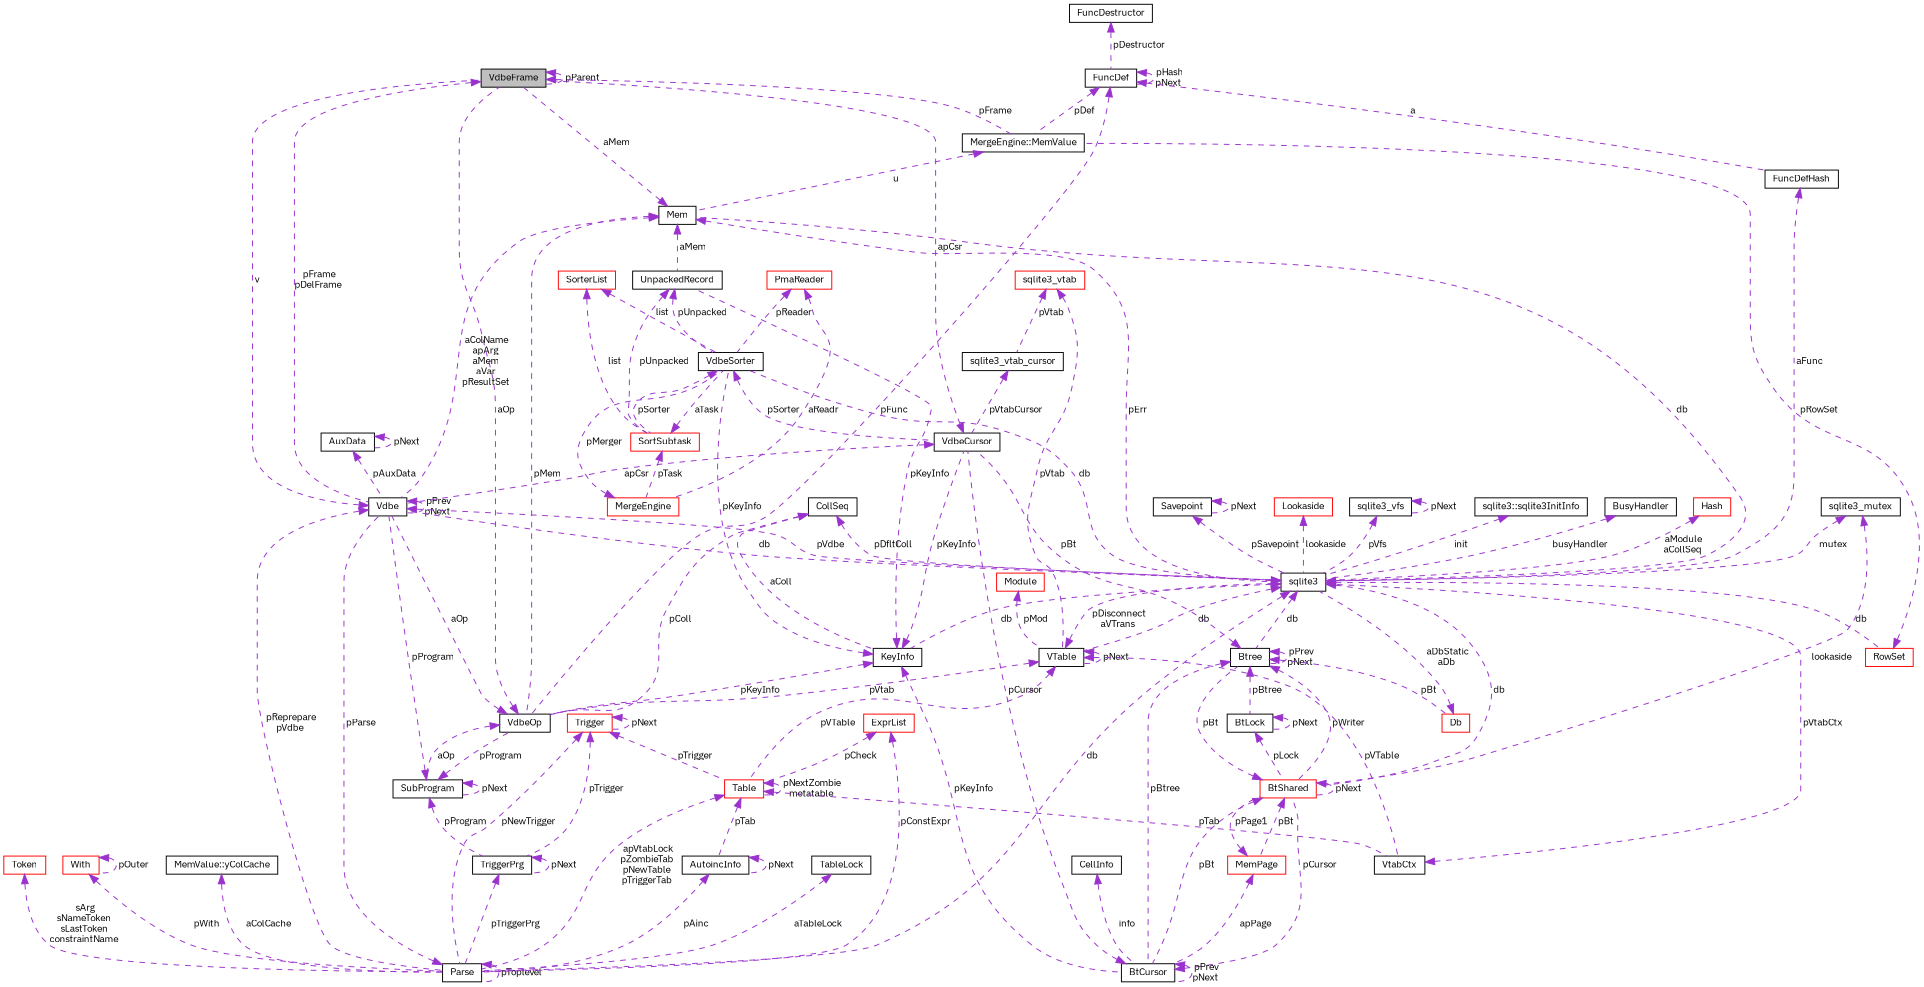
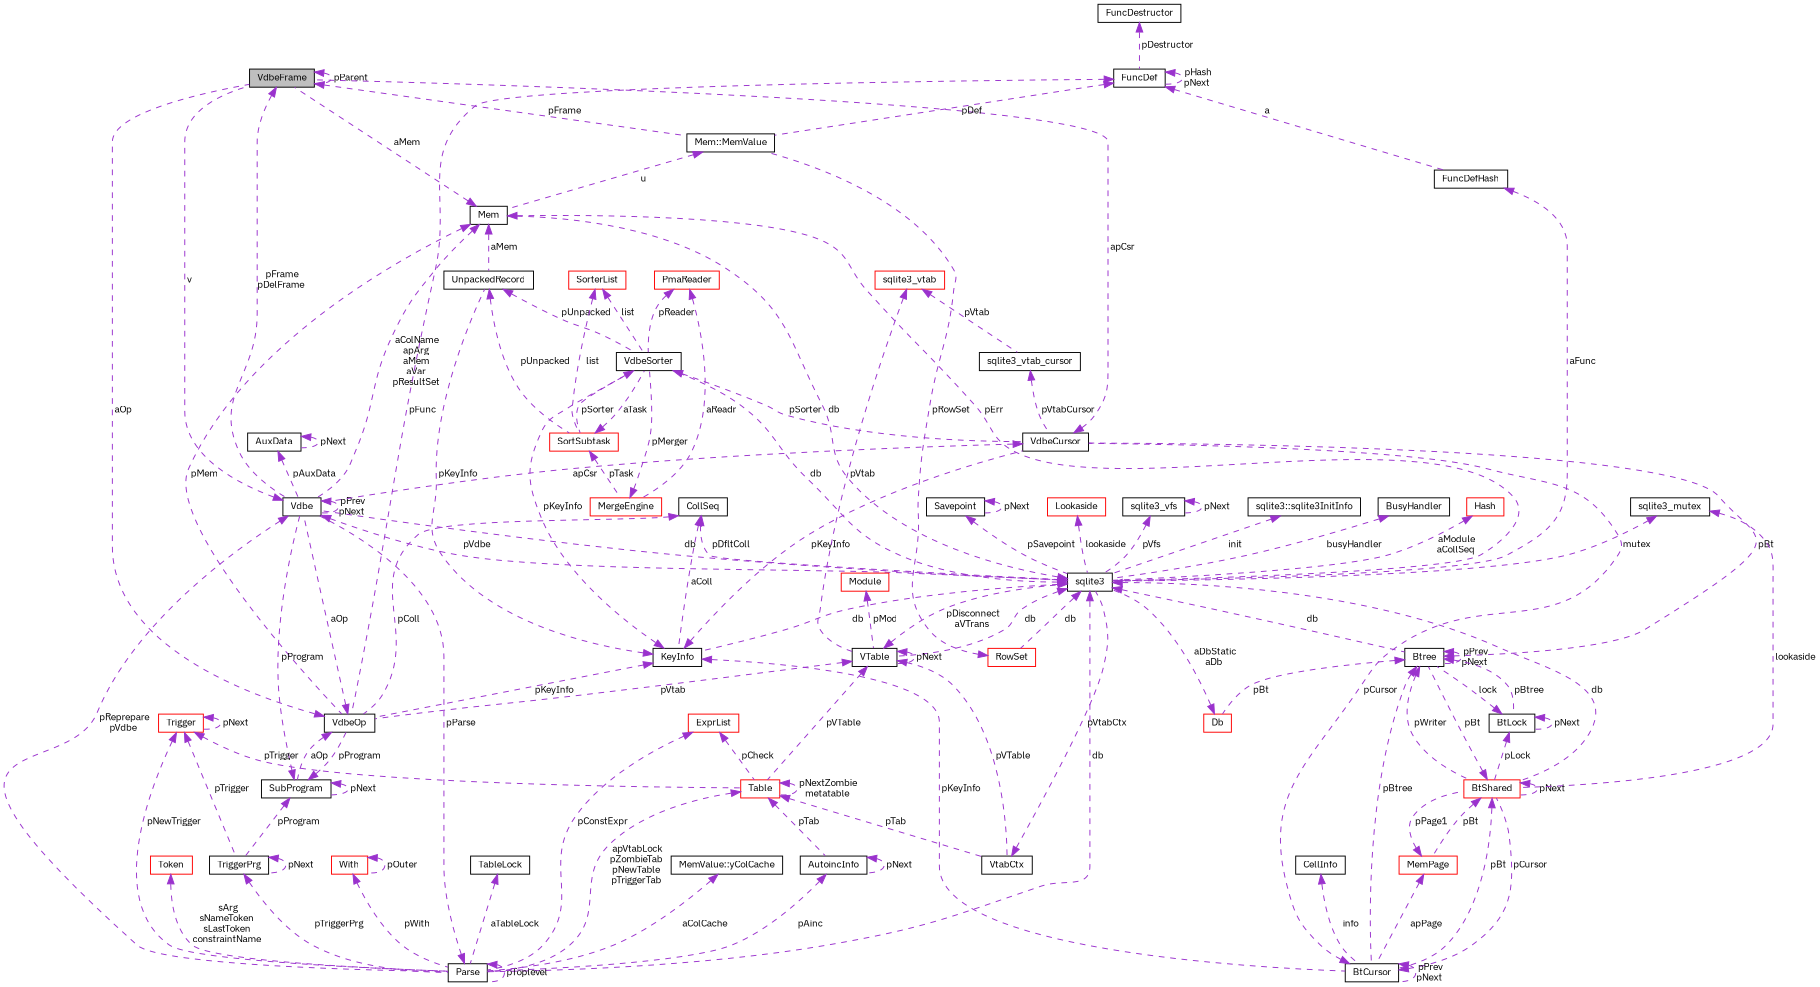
node "MergeEngine::MemValue": label "MergeEngine::MemValue" -> "Mem::MemValue"
edge "Btree" -> "BtLock": added, label "lock"
